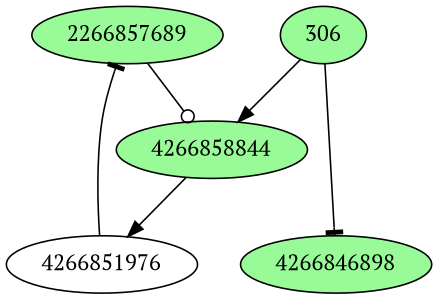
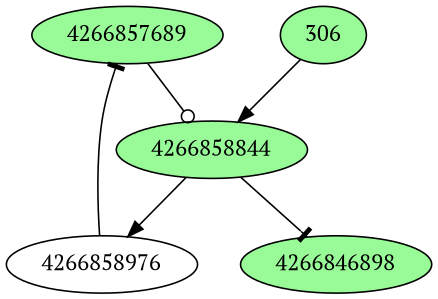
node "2266857689": label "2266857689" -> "4266857689"
edge "306" -> "4266846898": now "4266858844" -> "4266846898"
node "4266851976": label "4266851976" -> "4266858976"
